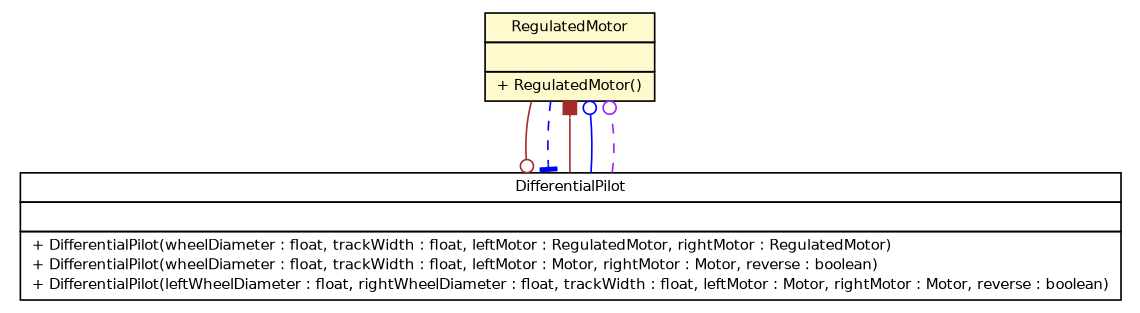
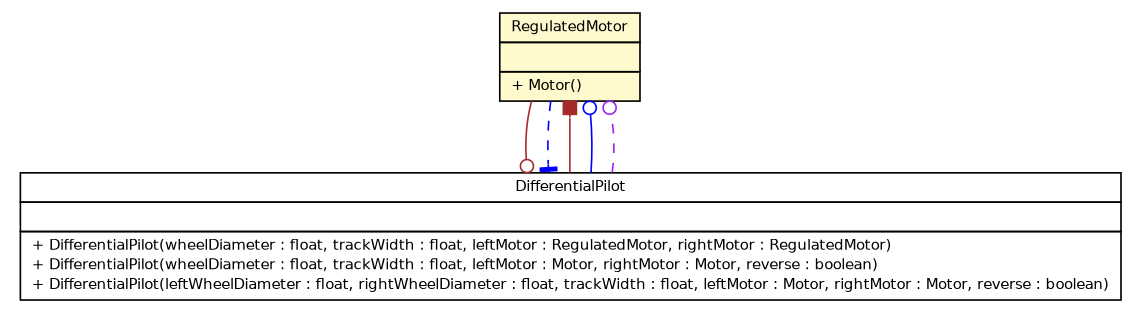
node "RegulatedMotor": text "+ RegulatedMotor()" -> "+ Motor()"
